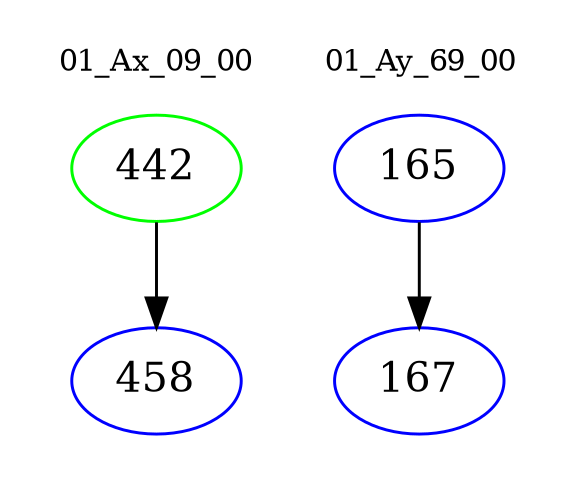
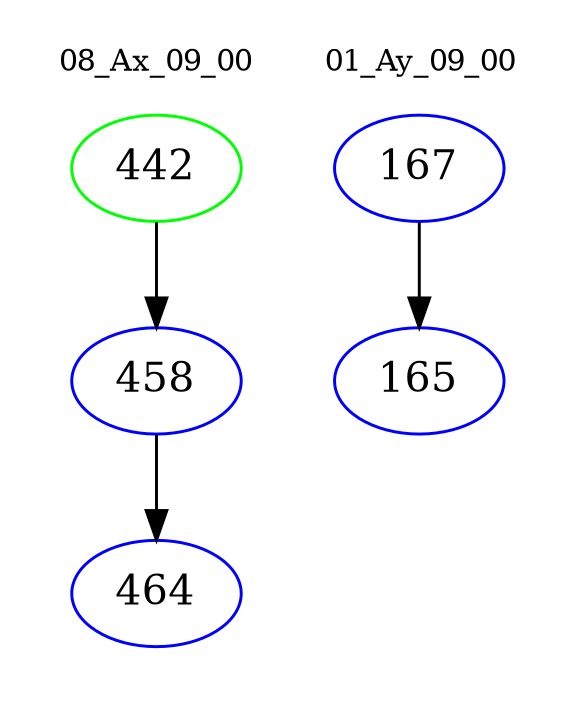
cluster "01_Ax_09_00": label "01_Ax_09_00" -> "08_Ax_09_00"
cluster "01_Ay_69_00": label "01_Ay_69_00" -> "01_Ay_09_00"
edge "165" -> "167": reversed
node "464": added
